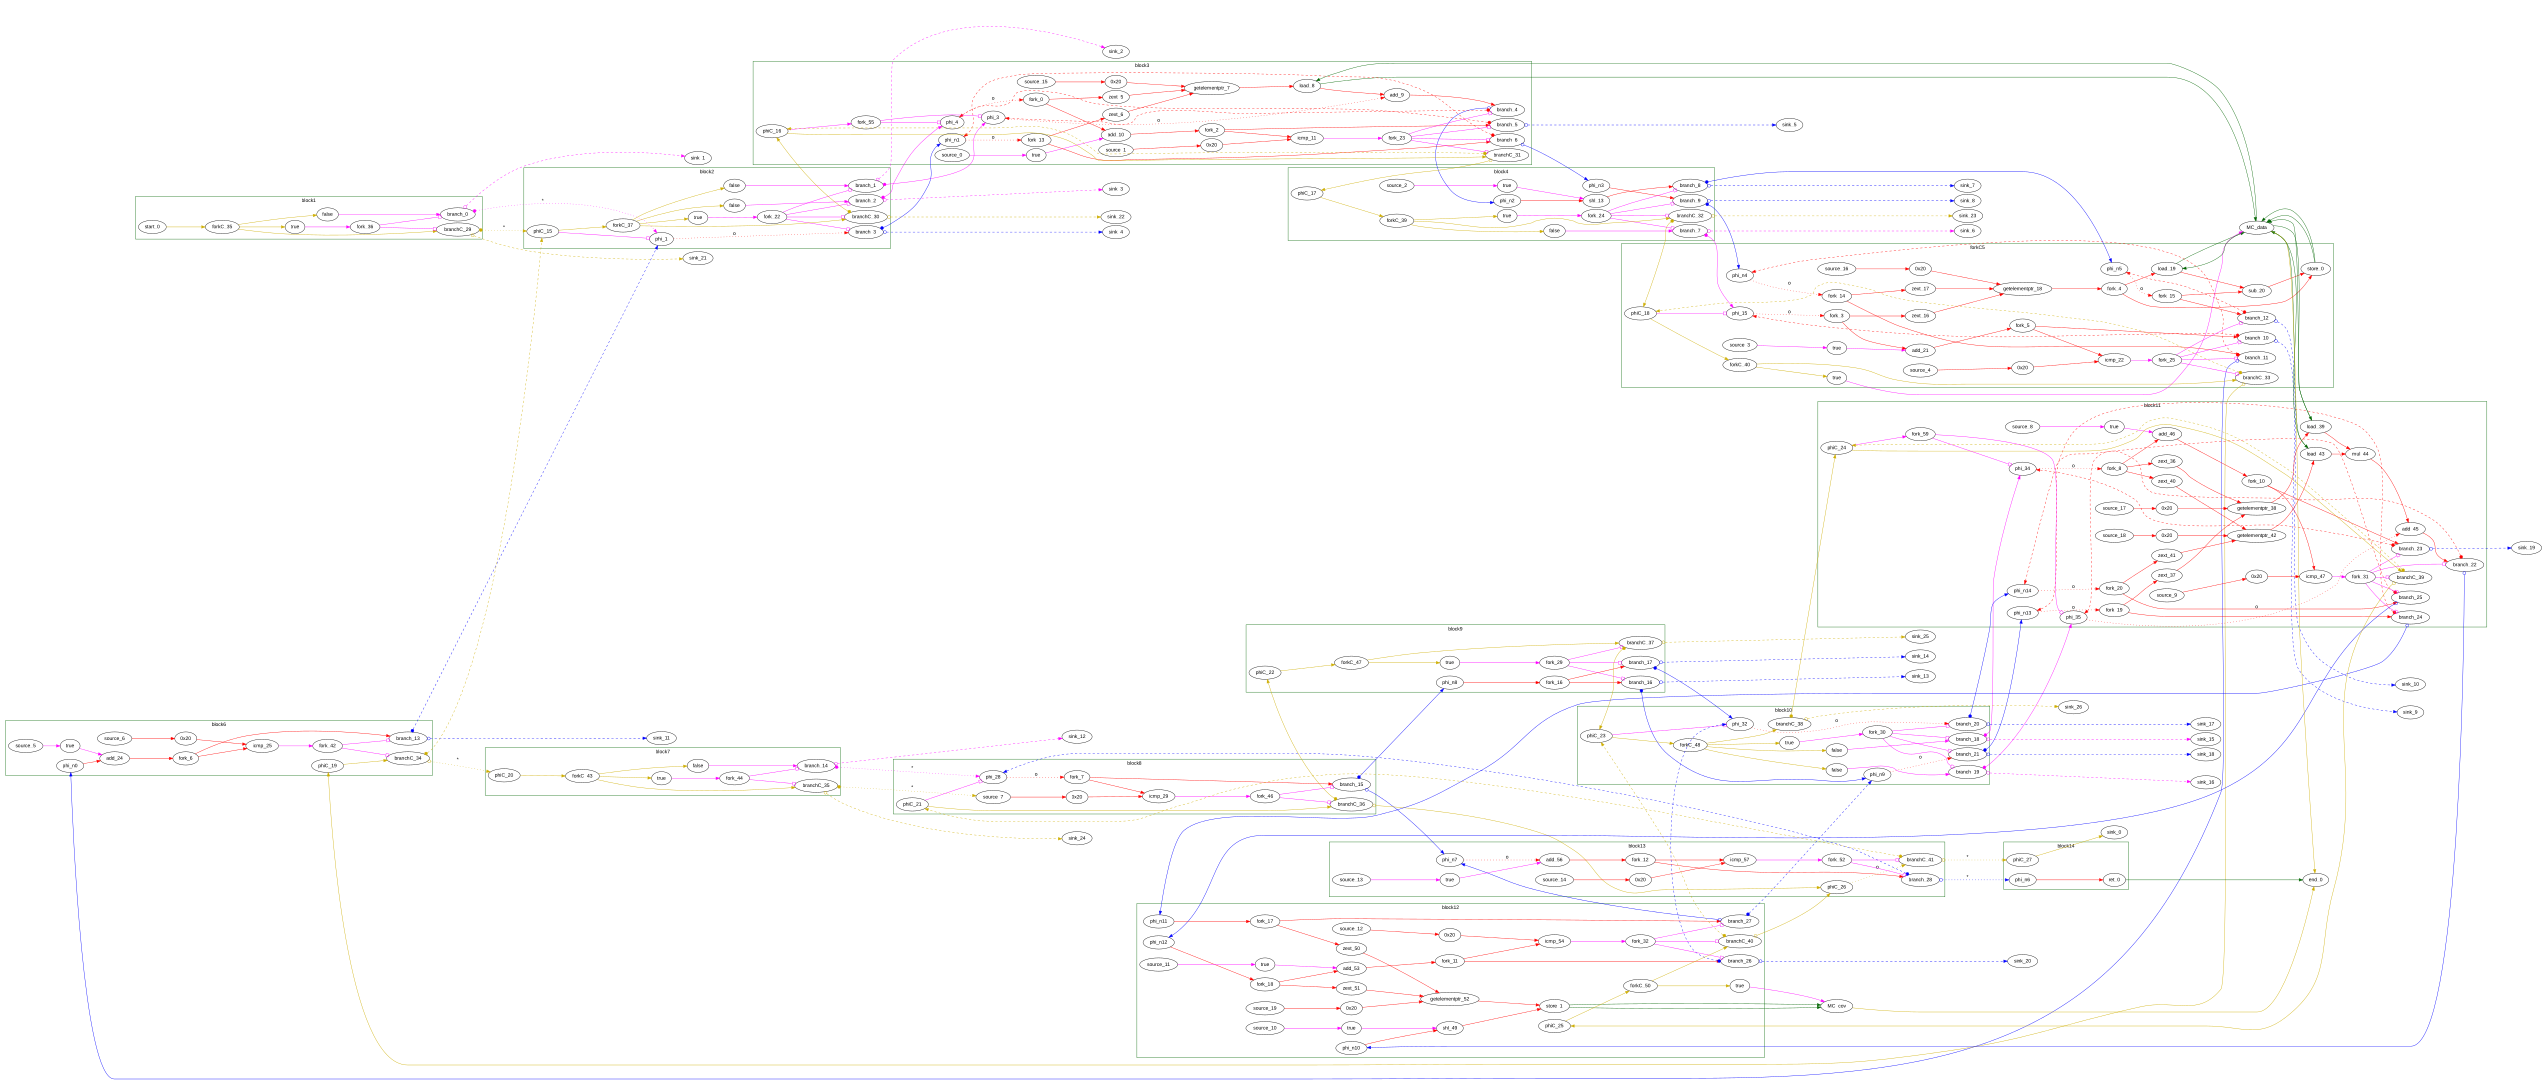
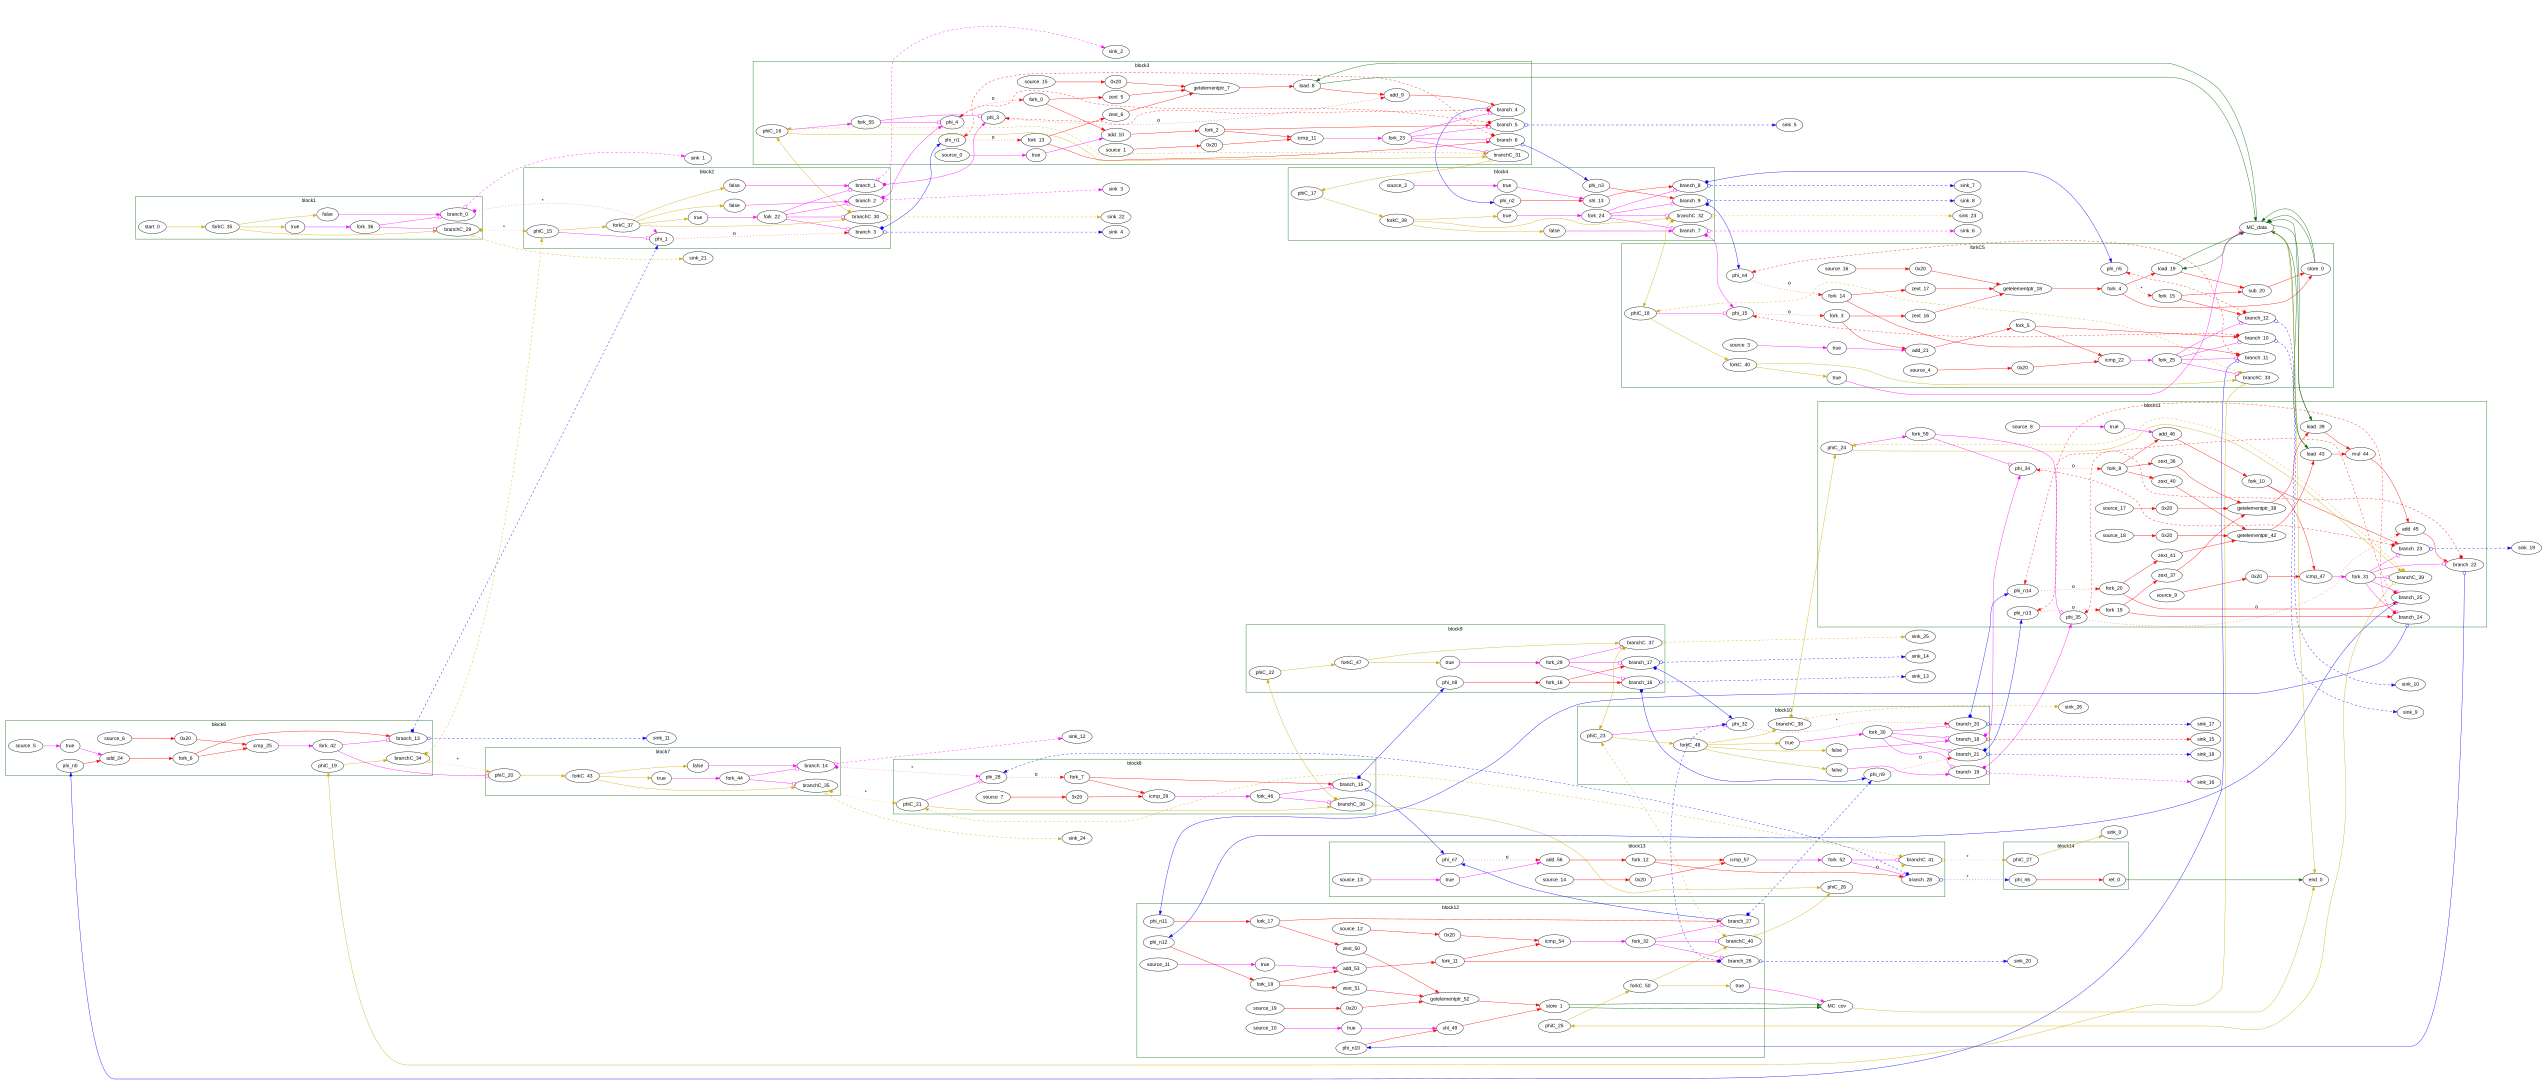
edge "phi_n5" -> "fork_15": label "o" -> "*"
edge "phi_32" -> "branch_20": label "o" -> "*"
edge "branch_18" -- "sink_15": color magenta -> red
edge "fork_42" -> "branchC_34": now "fork_42" -> "phiC_20"
edge "branchC_35" -- "source_7": now "branchC_35" -- "phiC_21"
